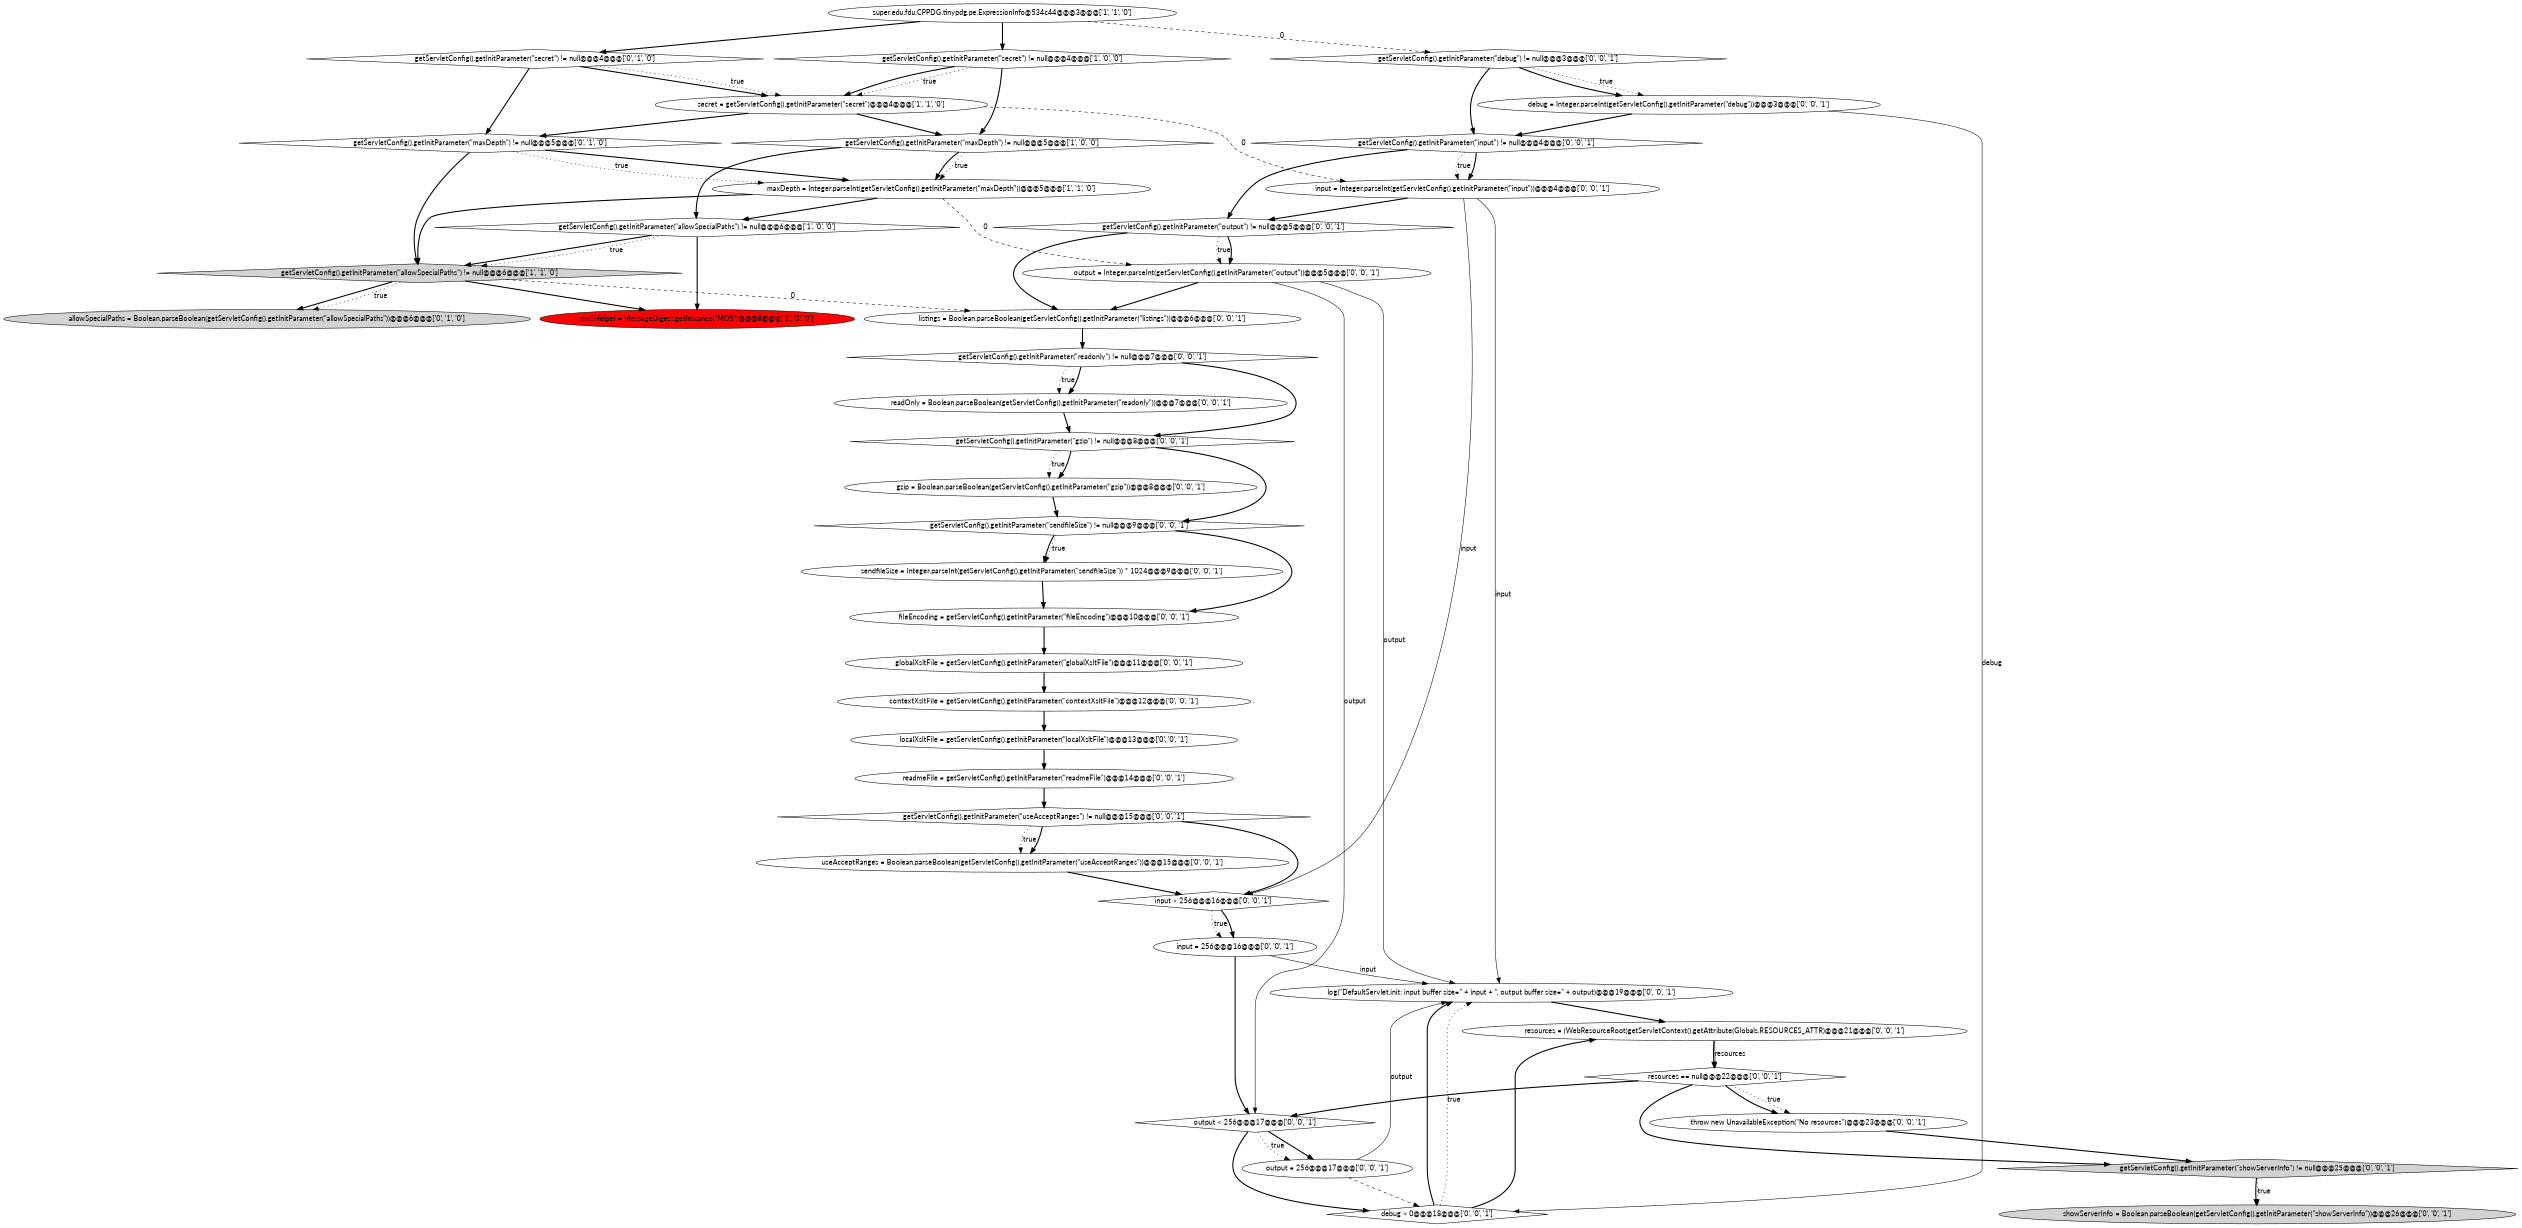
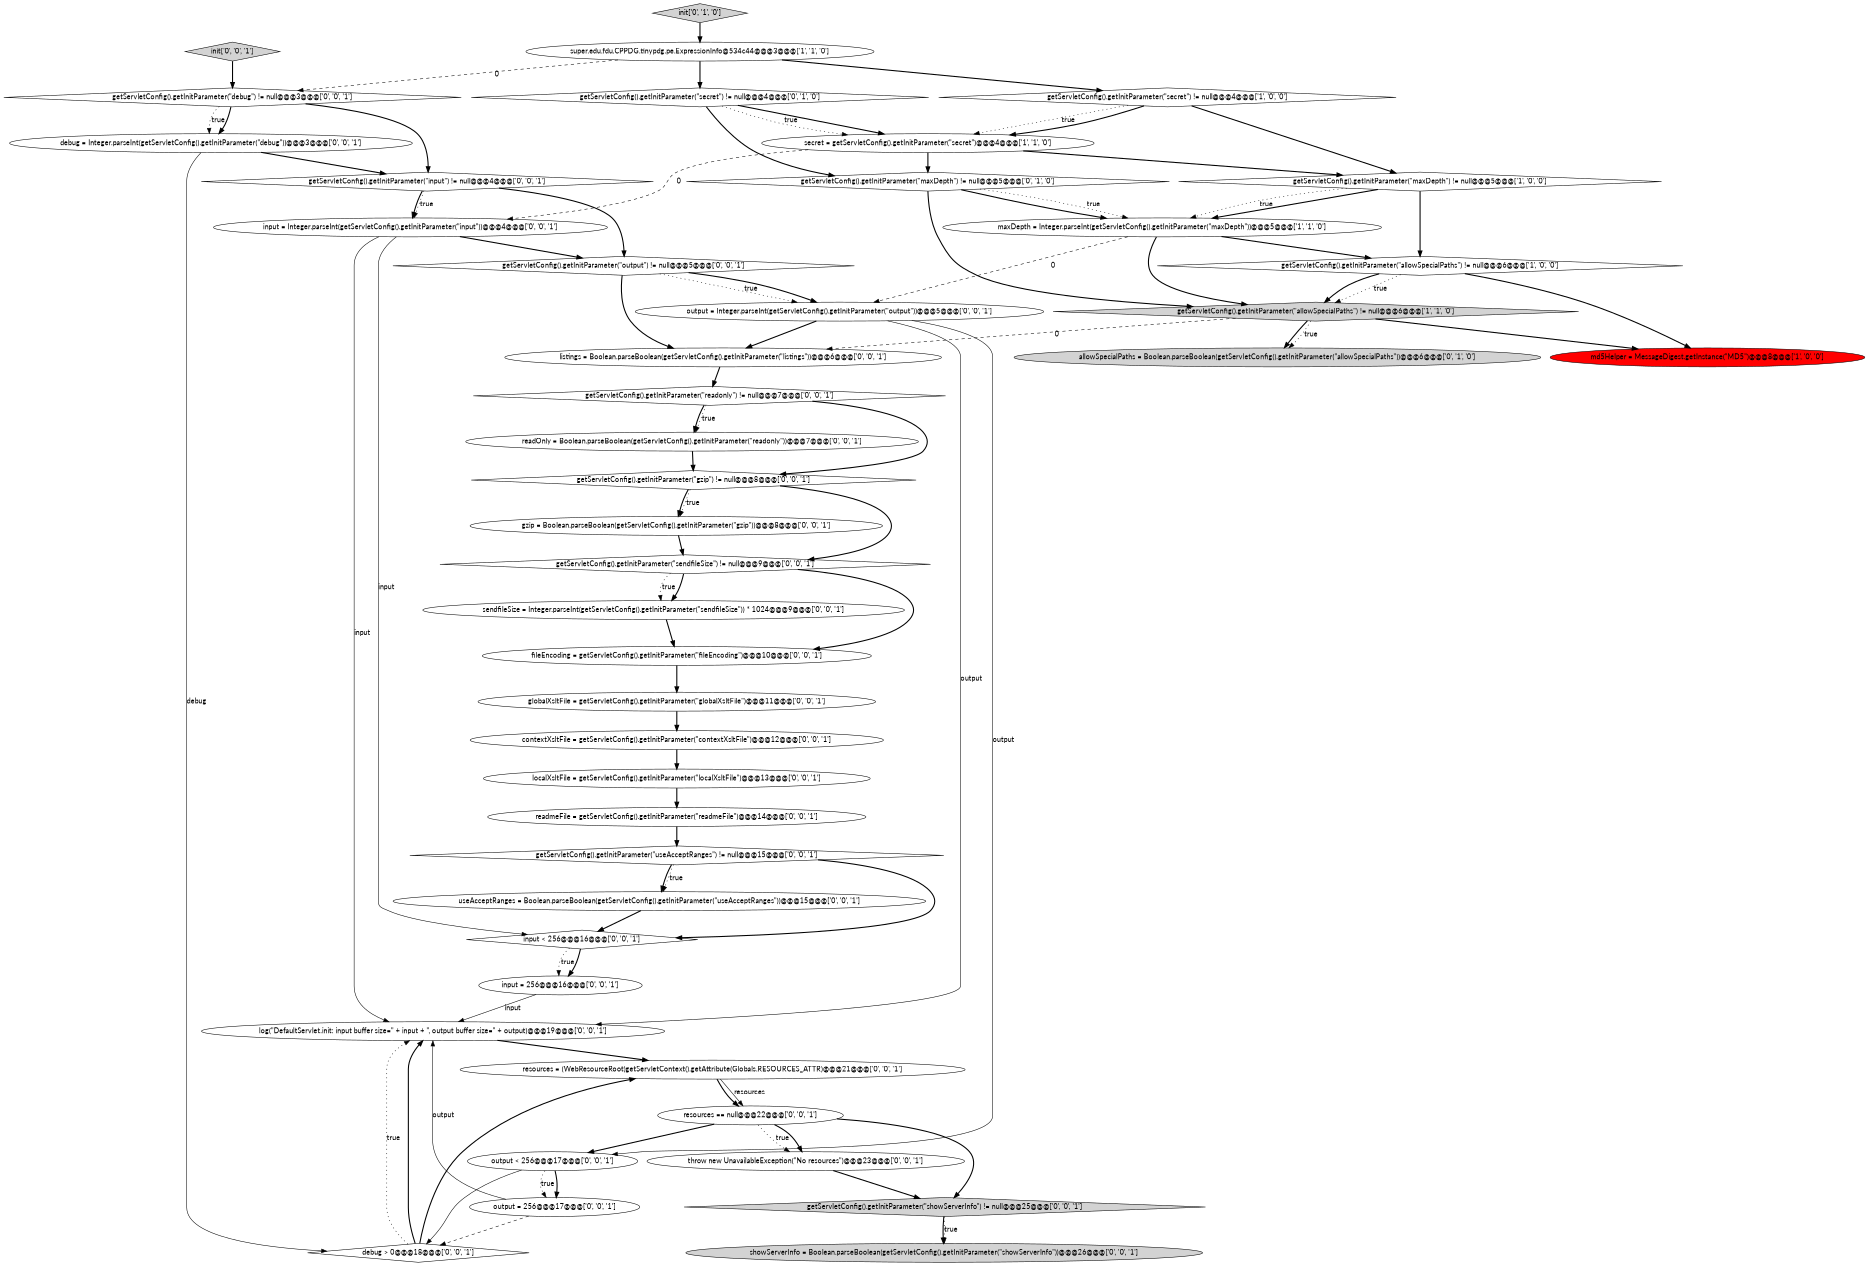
node "init['0', '1', '0']": added
node "init['0', '0', '1']": added
edge "input = 256@@@16@@@['0', '0', '1']" -> "output < 256@@@17@@@['0', '0', '1']": removed
node "resources == null@@@22@@@['0', '0', '1']": shape diamond -> ellipse
node "output < 256@@@17@@@['0', '0', '1']": shape diamond -> ellipse
edge "output < 256@@@17@@@['0', '0', '1']" -> "debug > 0@@@18@@@['0', '0', '1']": style bold -> solid
